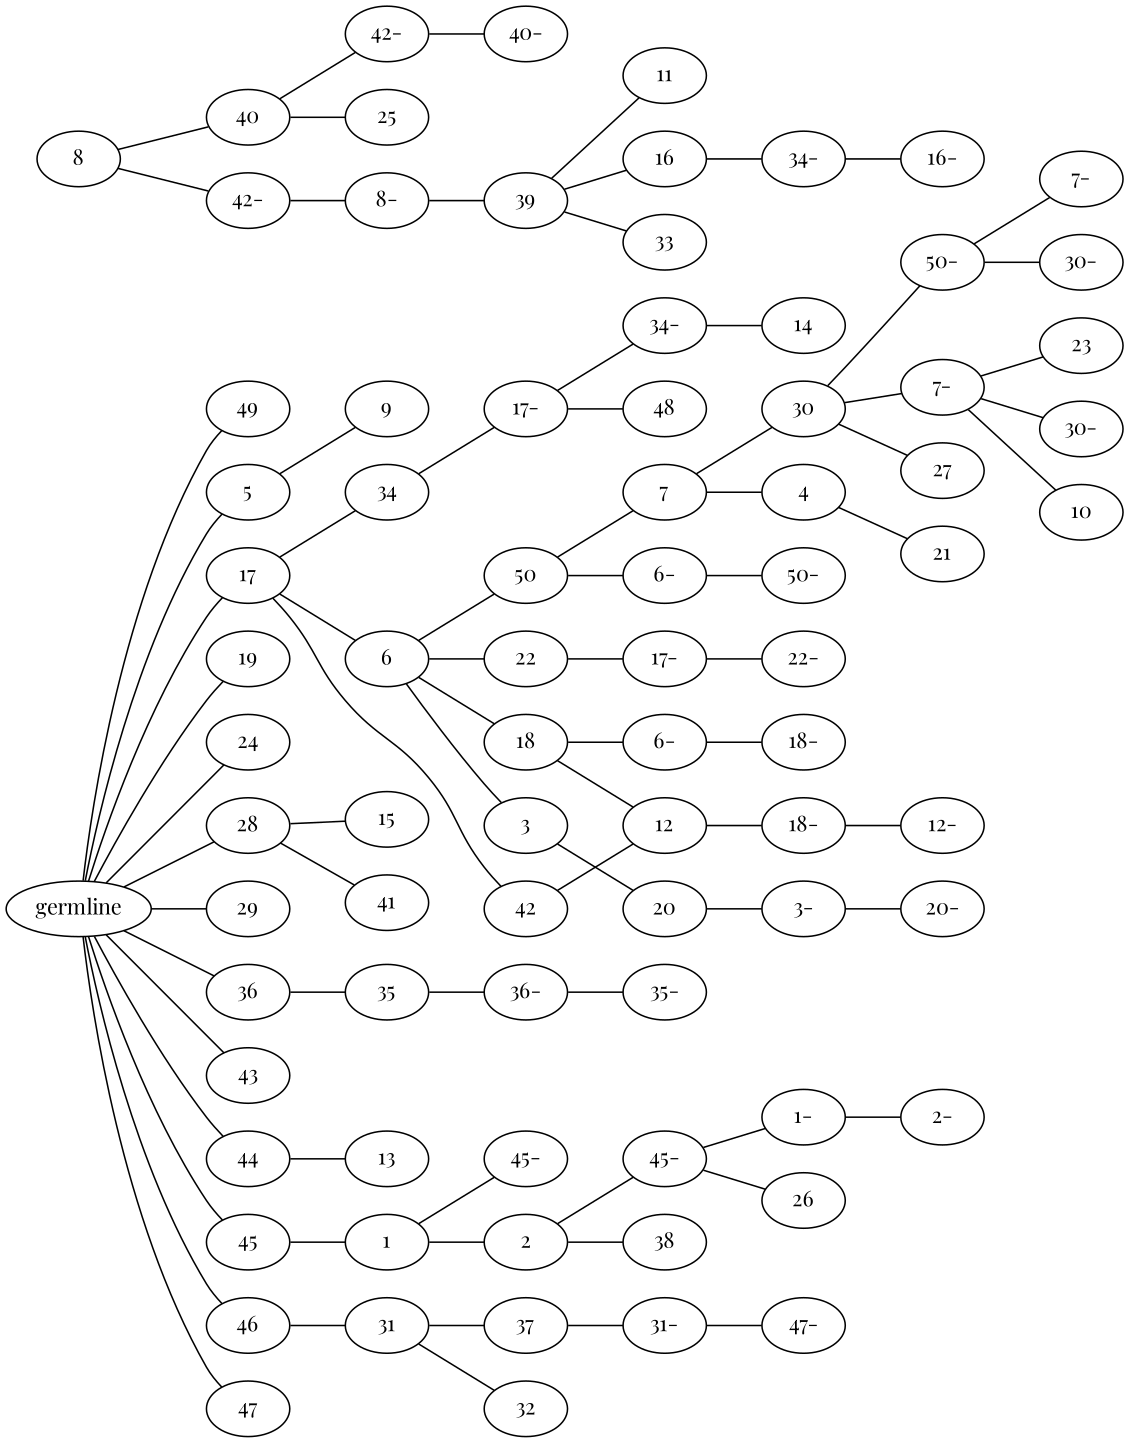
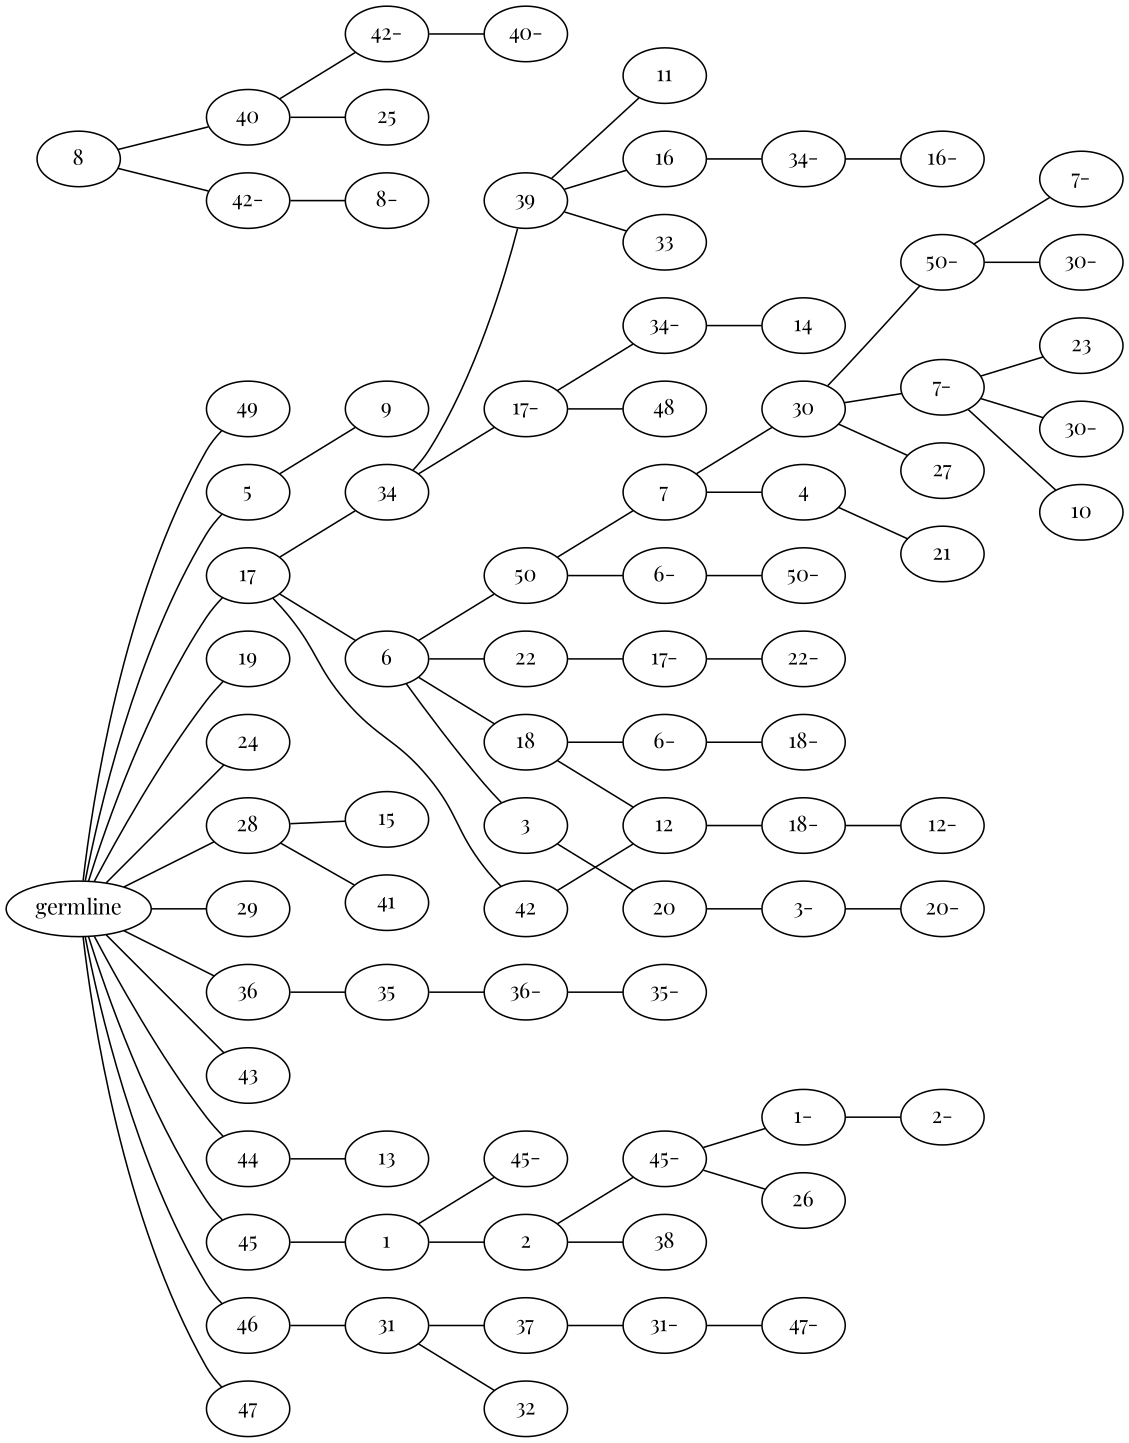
edge "8-" -- "39": now "34" -- "39"
